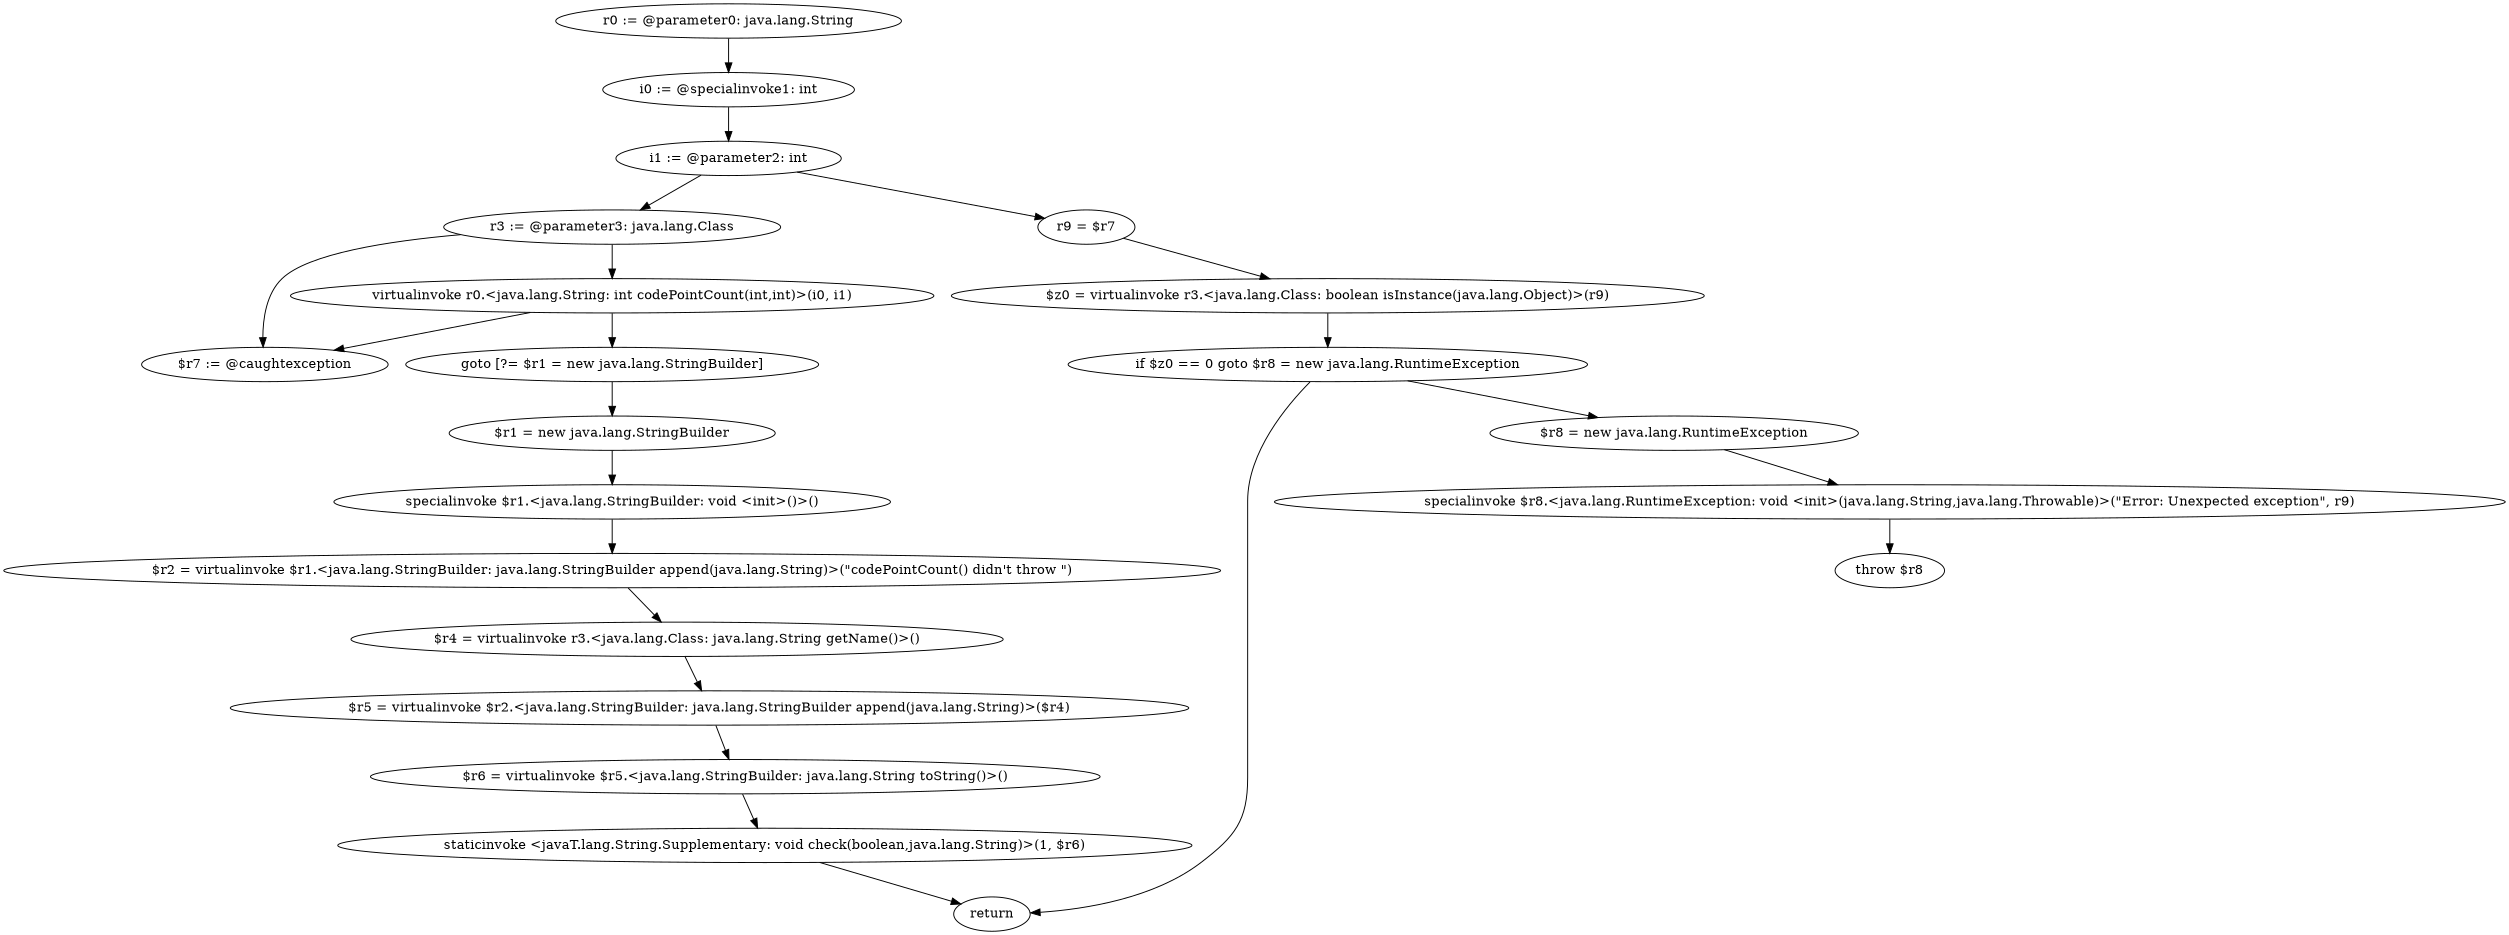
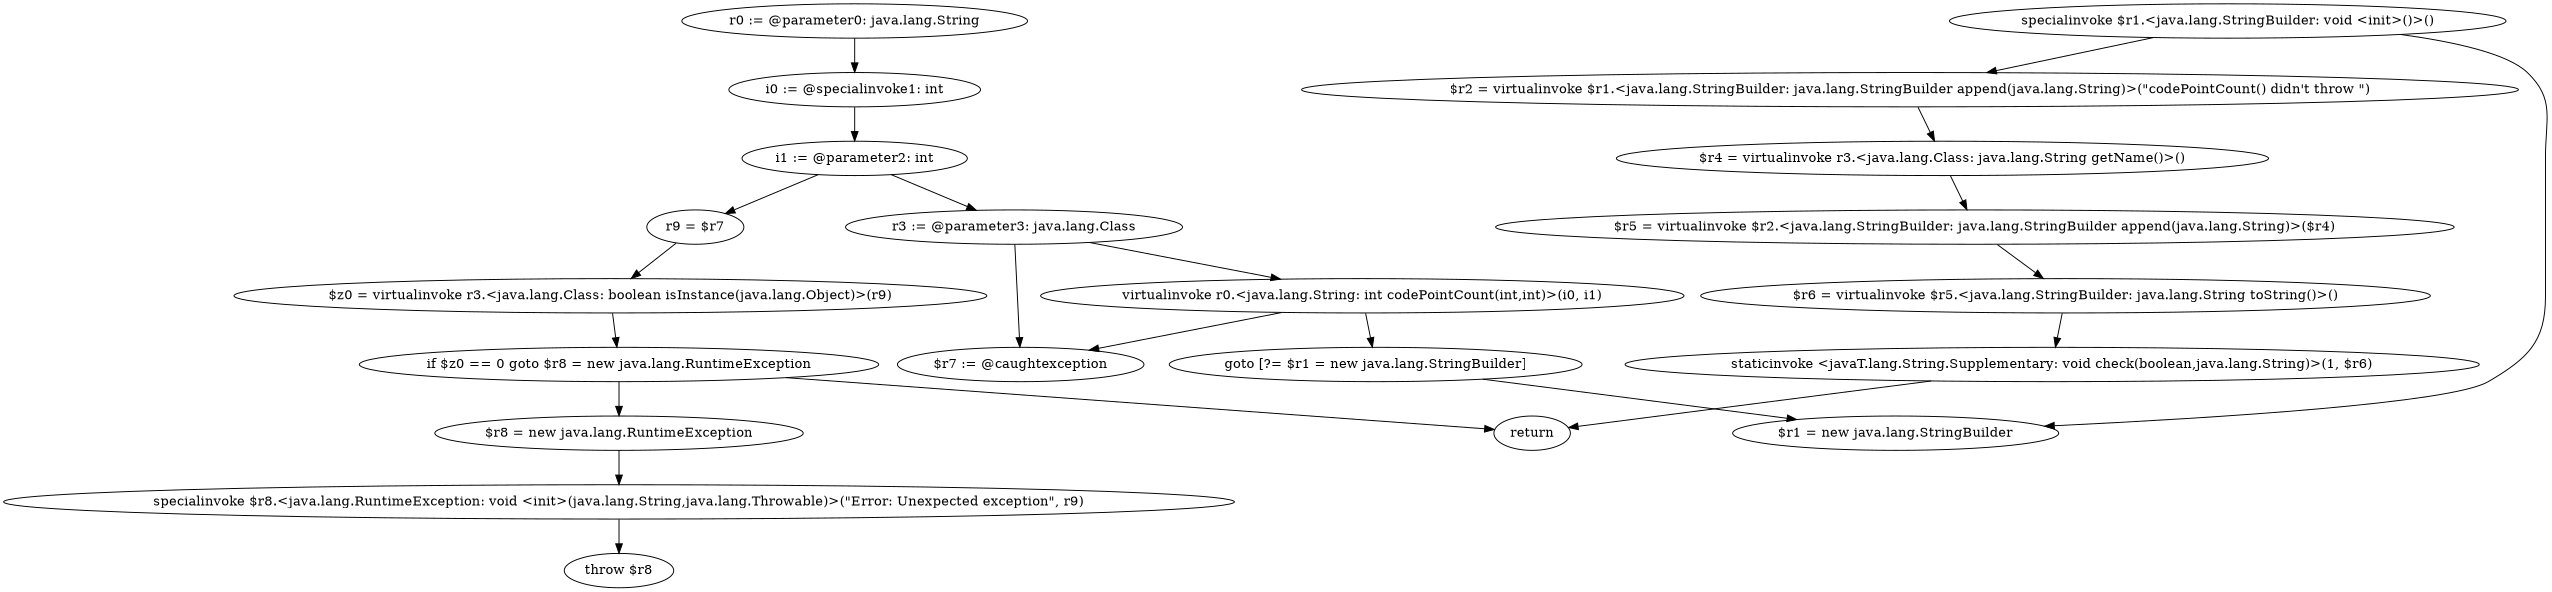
edge "$r1 = new java.lang.StringBuilder" -> "specialinvoke $r1.<java.lang.StringBuilder: void <init>()>()": reversed
